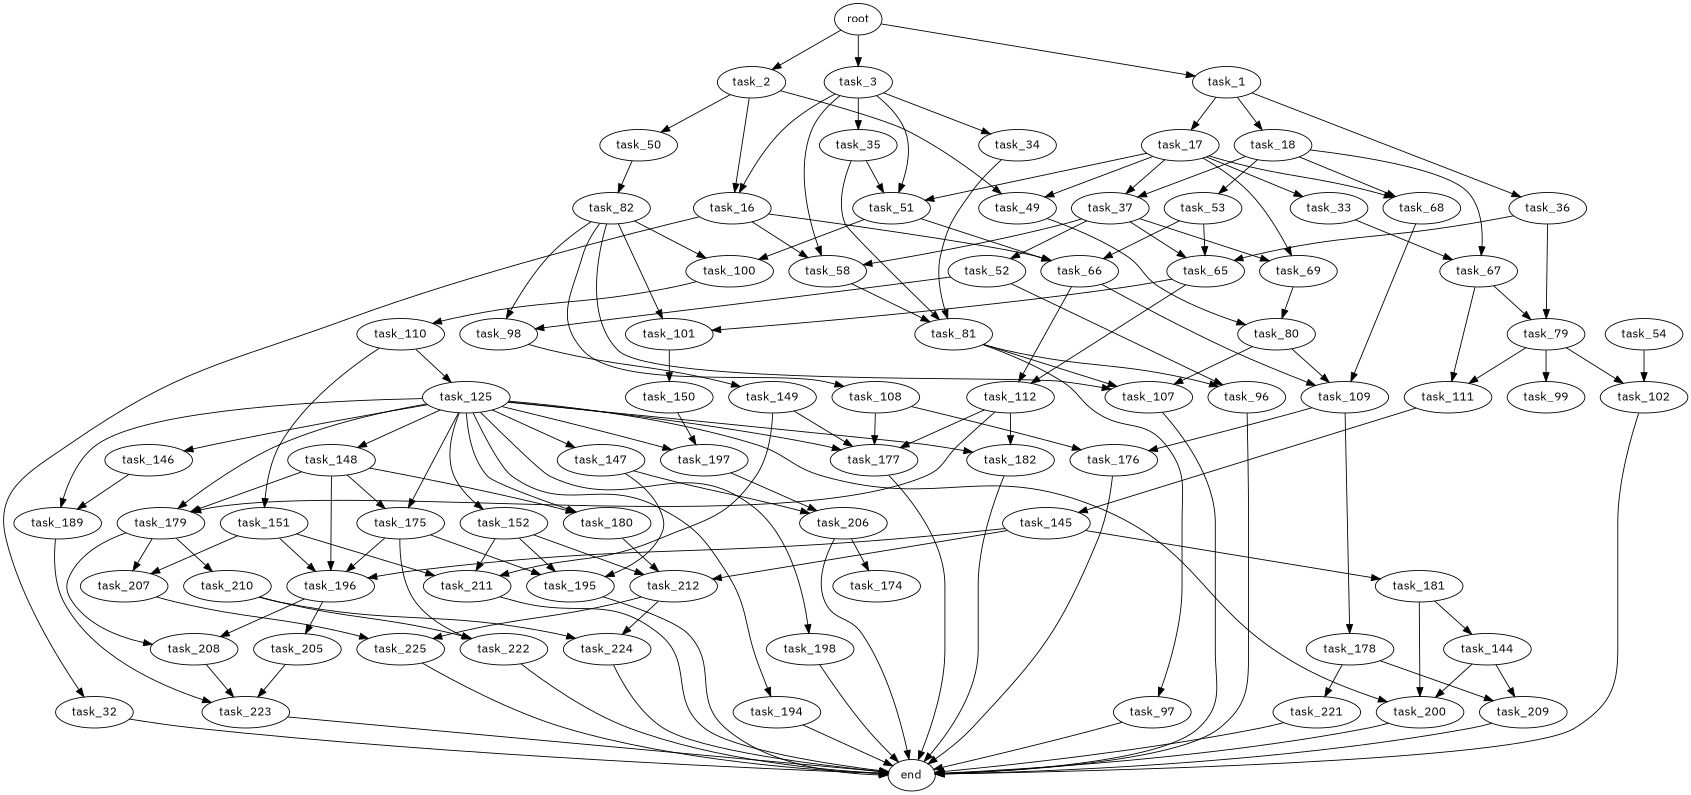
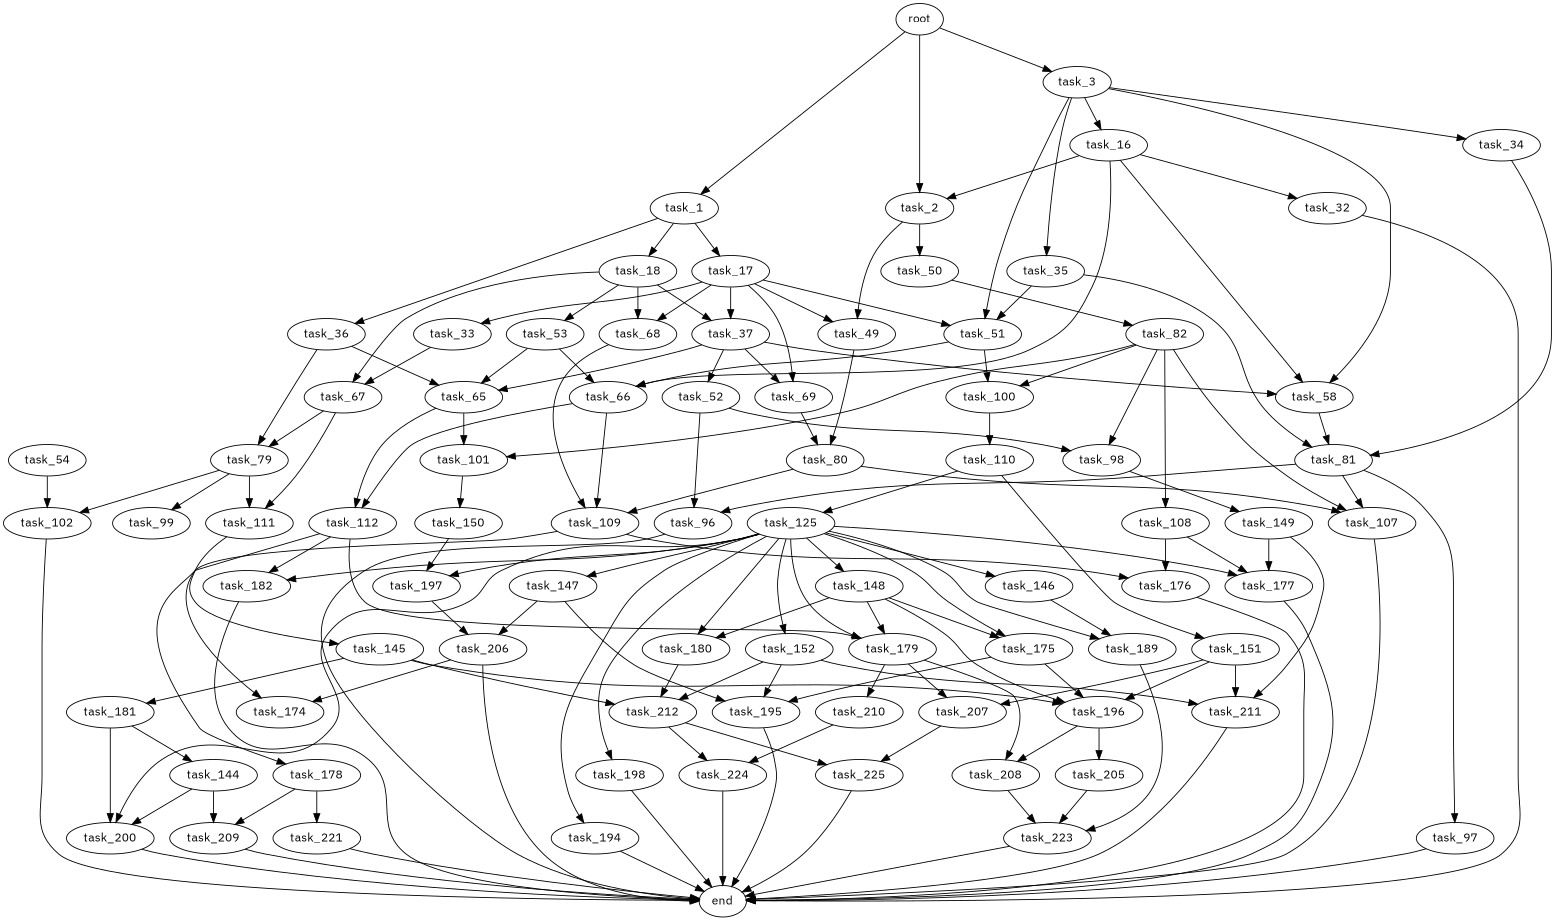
edge "task_2" -> "task_16": reversed
edge "task_112" -> "task_177": now "task_112" -> "task_174"
node "task_222": removed
